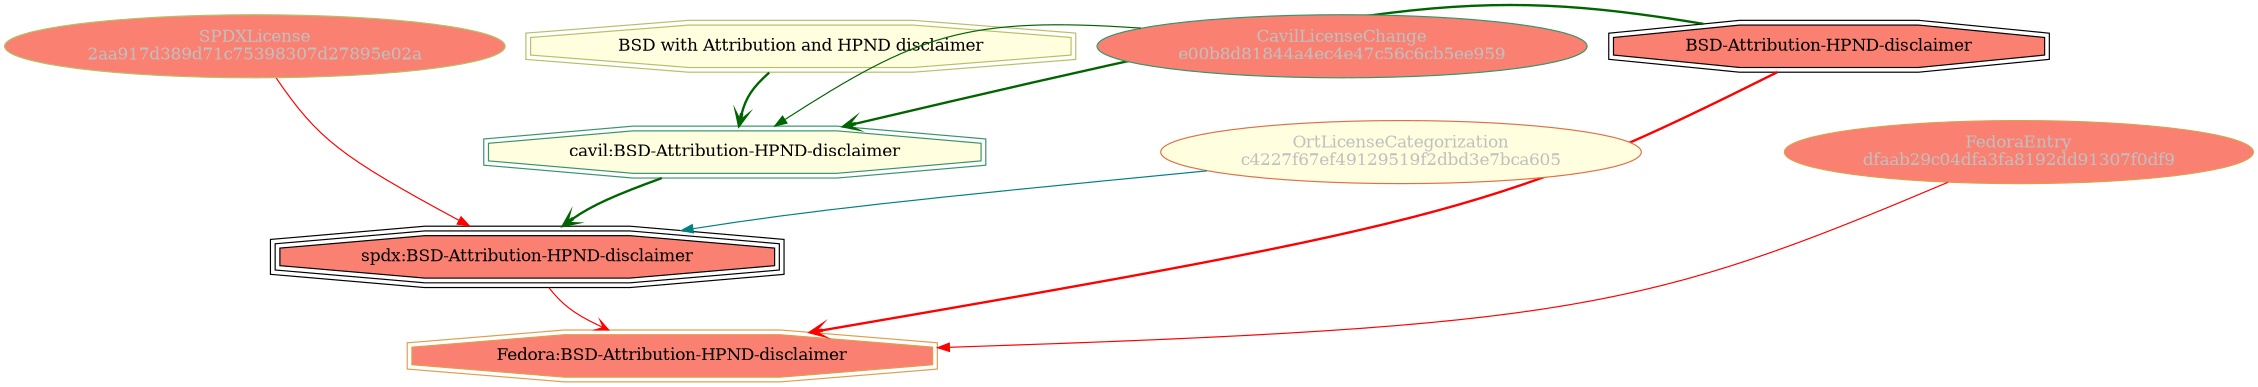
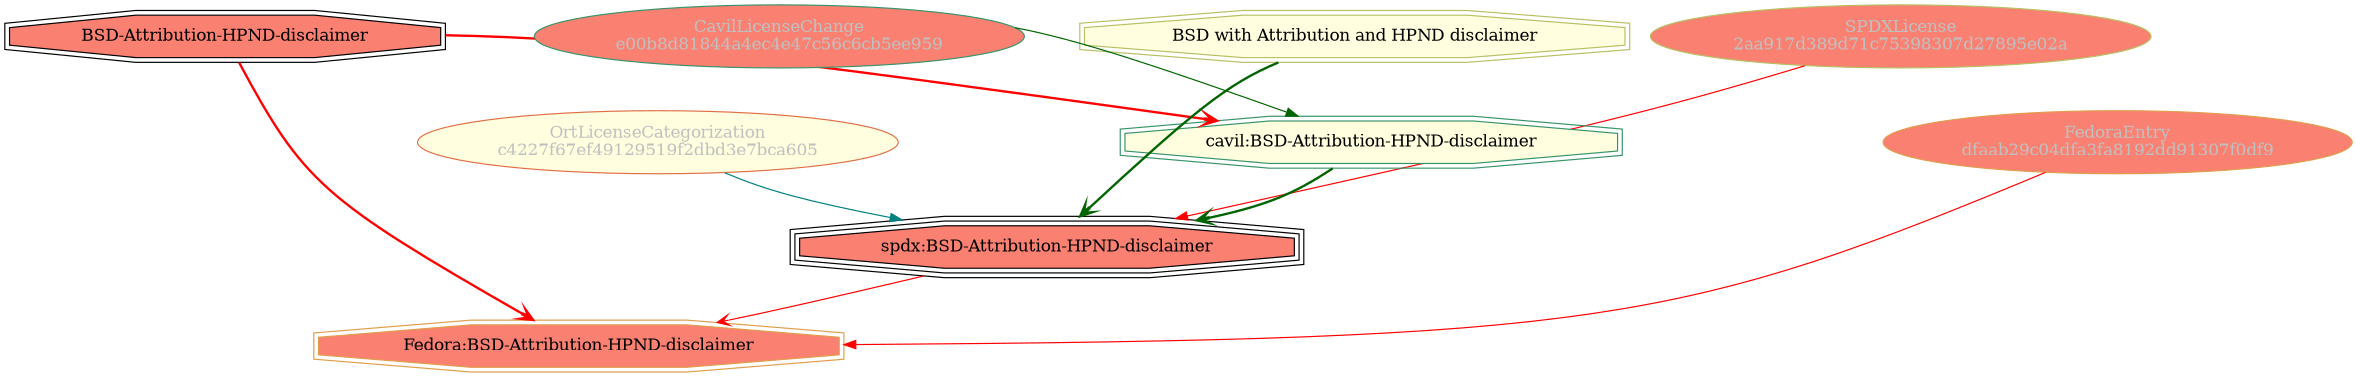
edge "BSD-Attribution-HPND-disclaimer" -> "cavil:BSD-Attribution-HPND-disclaimer": color darkgreen -> red
edge "BSD with Attribution and HPND disclaimer" -> "cavil:BSD-Attribution-HPND-disclaimer": now "BSD with Attribution and HPND disclaimer" -> "spdx:BSD-Attribution-HPND-disclaimer"
